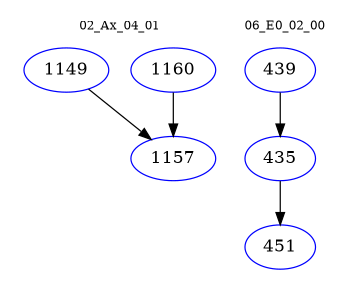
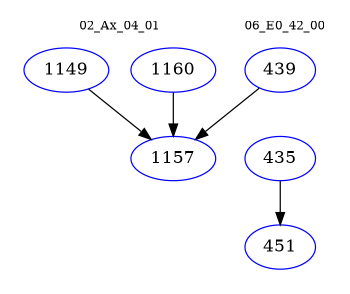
cluster "06_E0_02_00": label "06_E0_02_00" -> "06_E0_42_00"
edge "439" -> "435": now "439" -> "1157"
